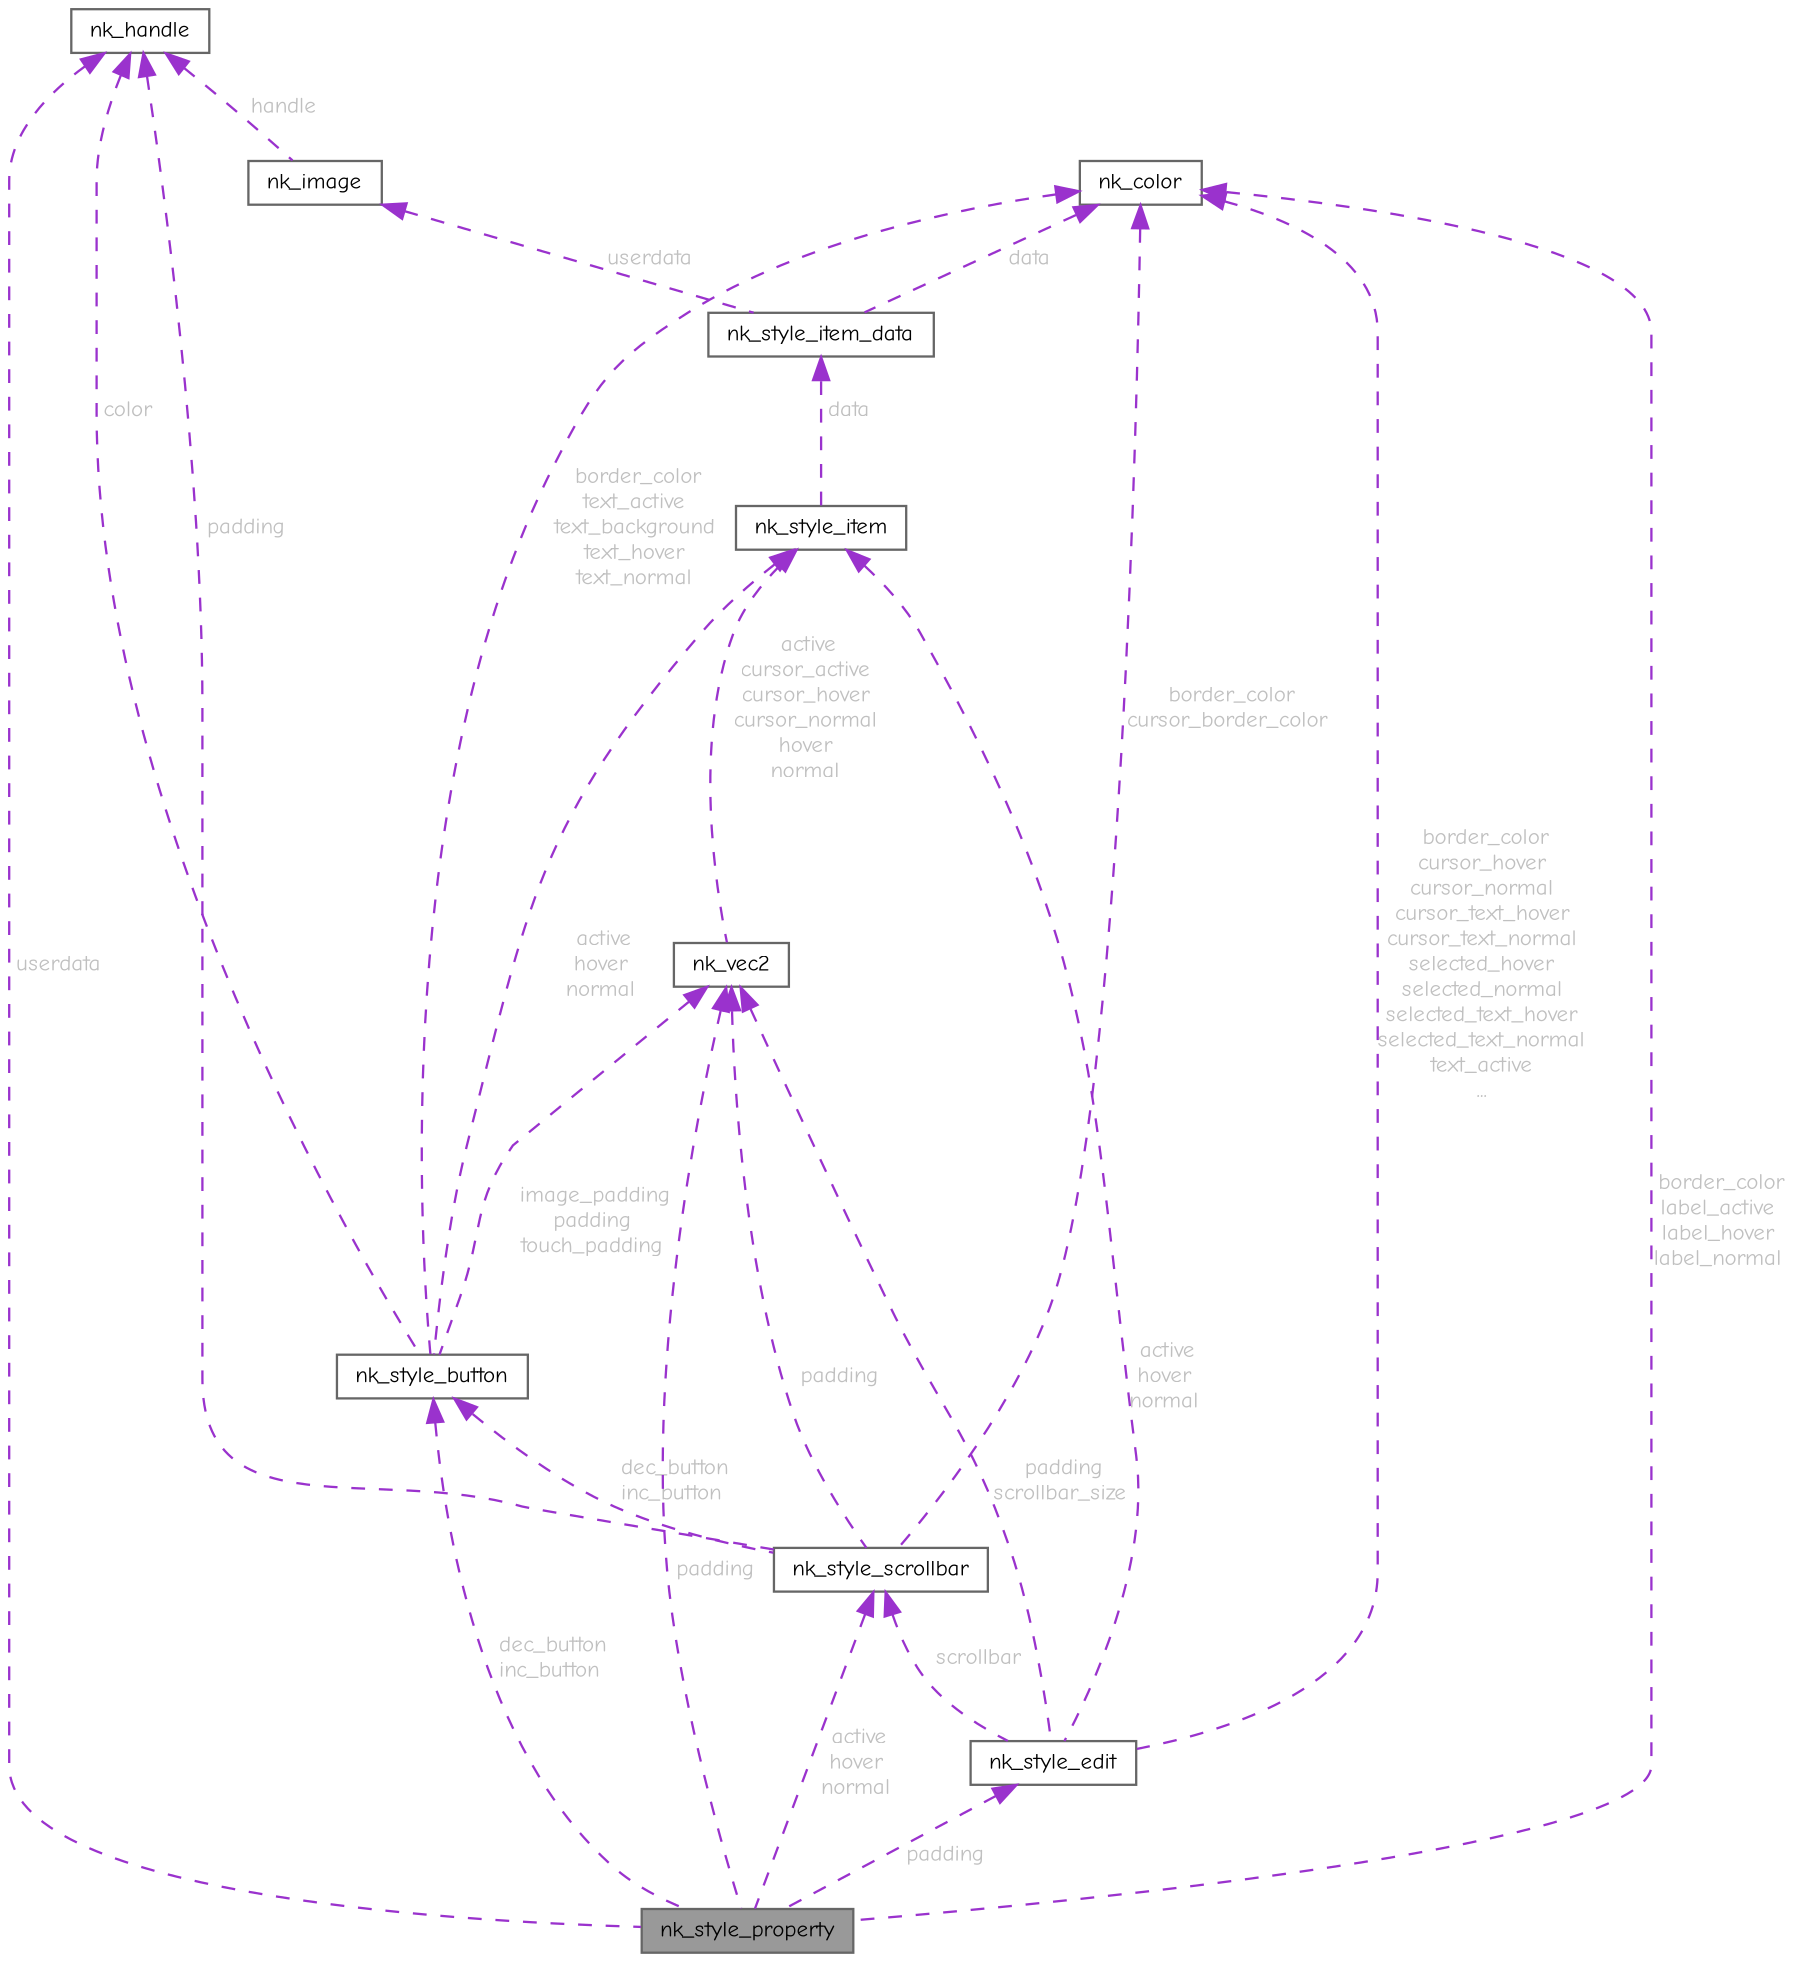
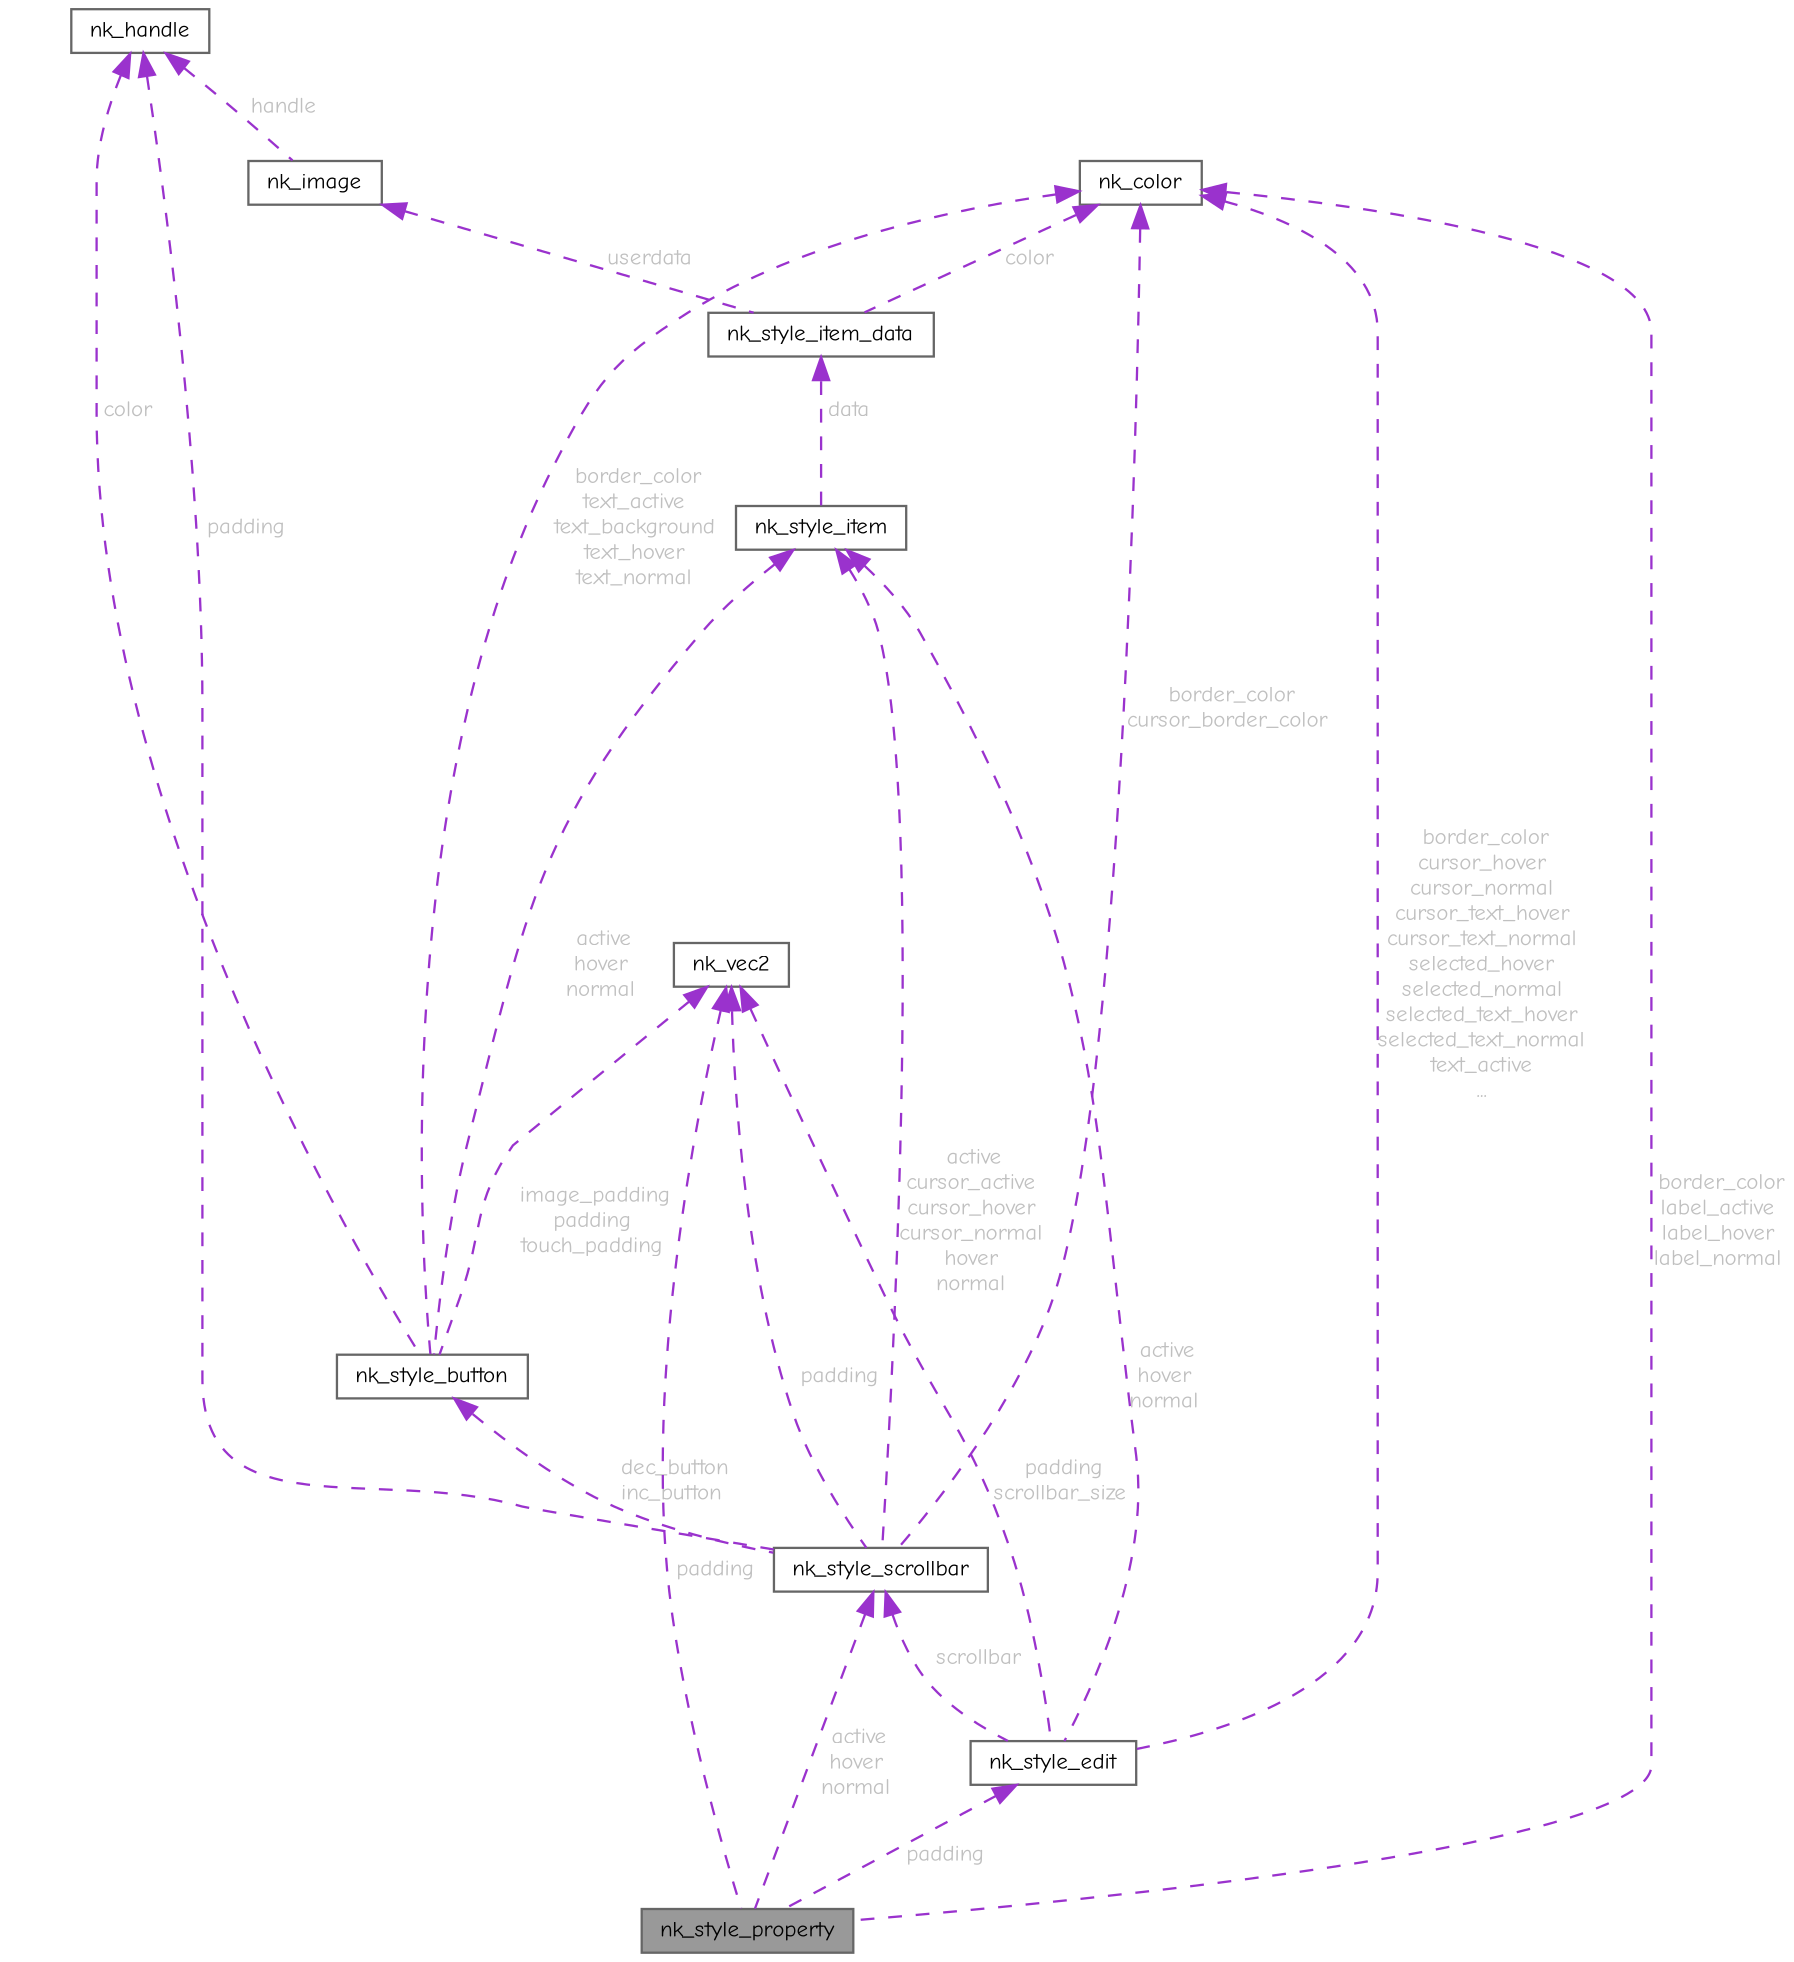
edge "nk_style_item_data" -> "nk_color": label " data" -> " color"
edge "nk_vec2" -> "nk_style_item": now "nk_style_scrollbar" -> "nk_style_item"
edge "nk_style_property" -> "nk_handle": removed, label "userdata"
edge "nk_style_property" -> "nk_style_button": removed, label "dec_button inc_button"
